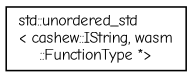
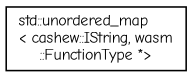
node "std::unordered_std < cashew::IString, wasm ::FunctionType *>": label "std::unordered_std < cashew::IString, wasm ::FunctionType *>" -> "std::unordered_map < cashew::IString, wasm ::FunctionType *>"
